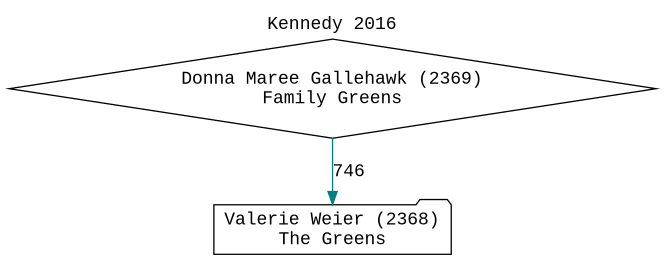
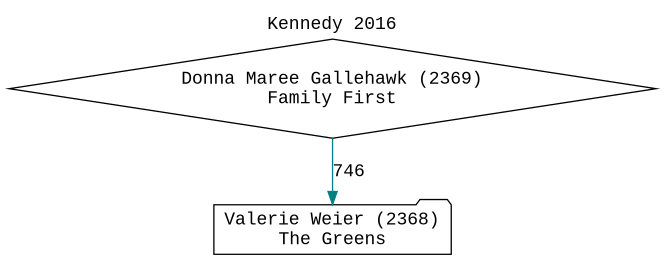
node "Donna Maree Gallehawk (2369) Family Greens": label "Donna Maree Gallehawk (2369) Family Greens" -> "Donna Maree Gallehawk (2369) Family First"
